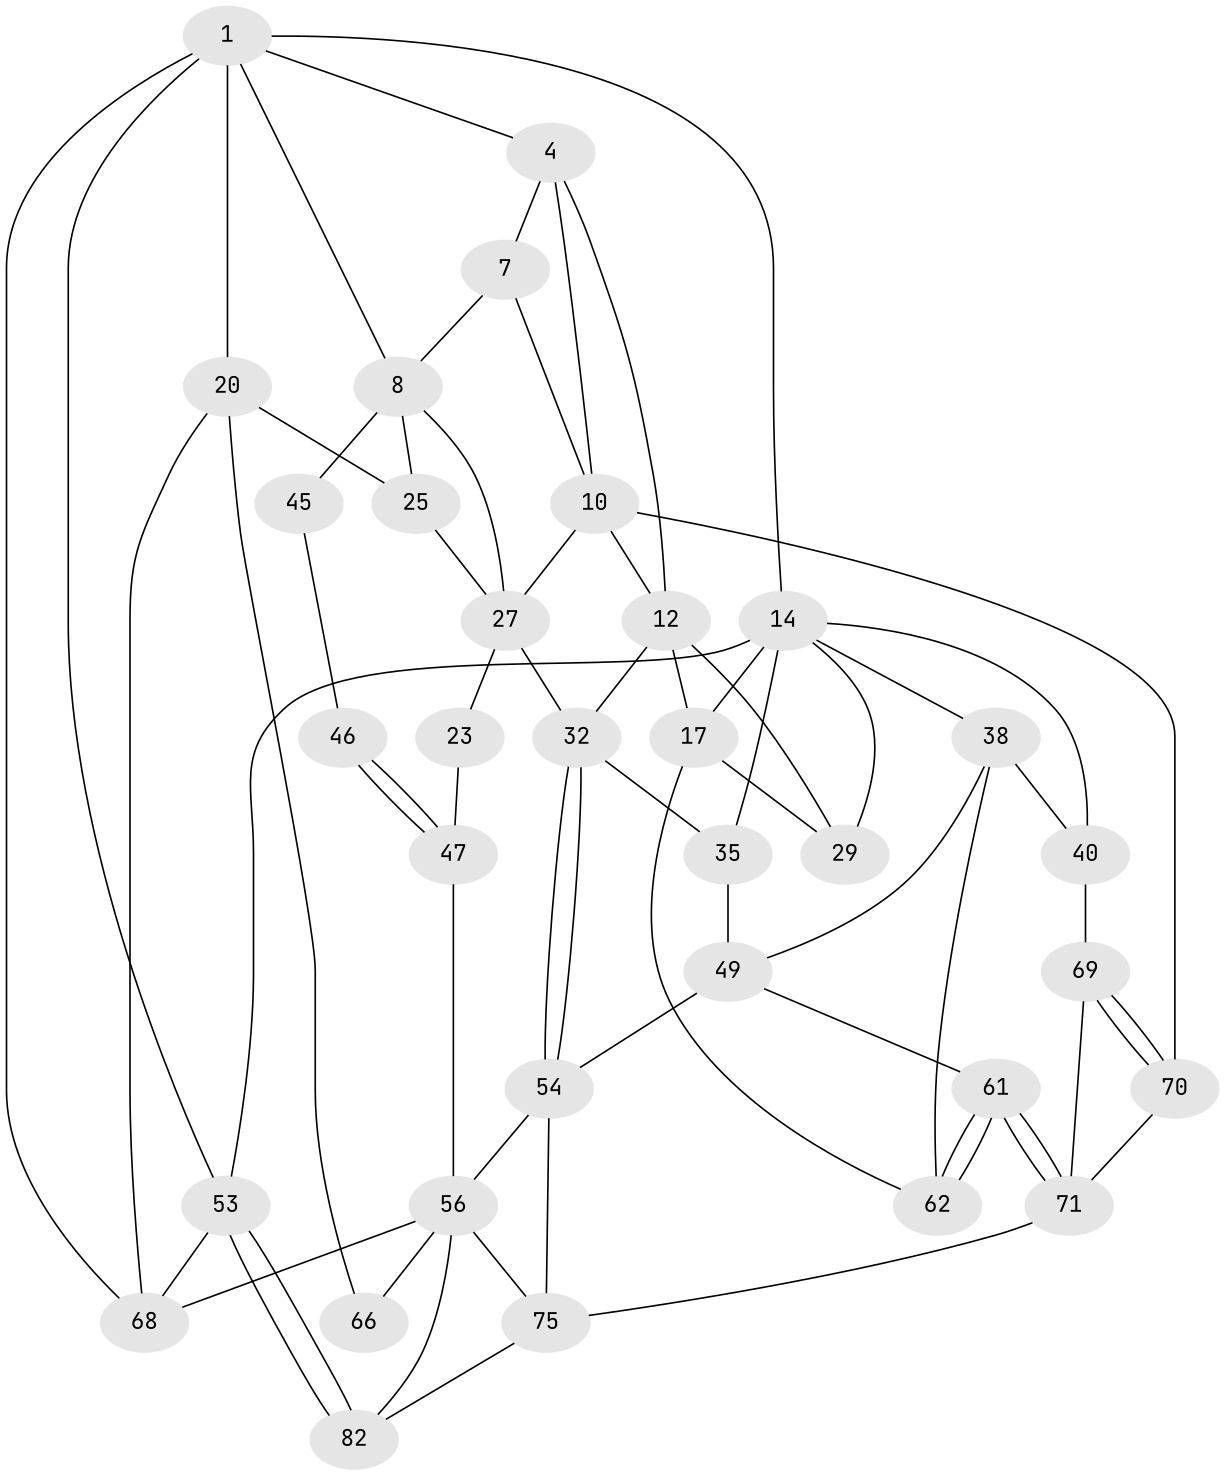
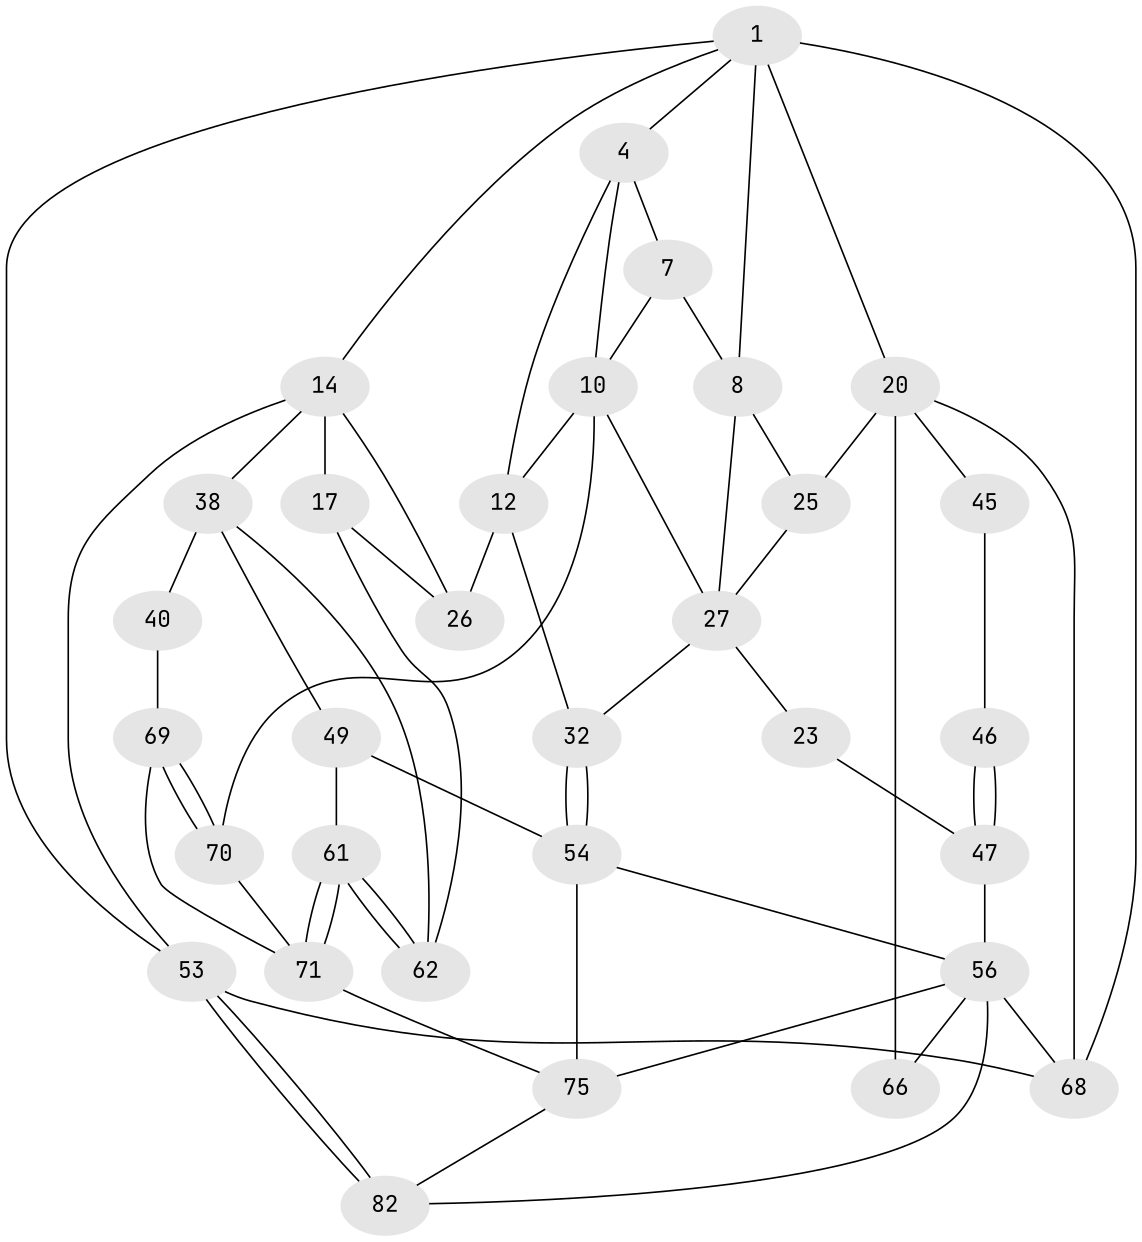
edge "8" -- "45": now "20" -- "45"
edge "14" -- "40": removed
edge "12" -- "17": removed
node "35": removed
node "29": label "29" -> "26"
